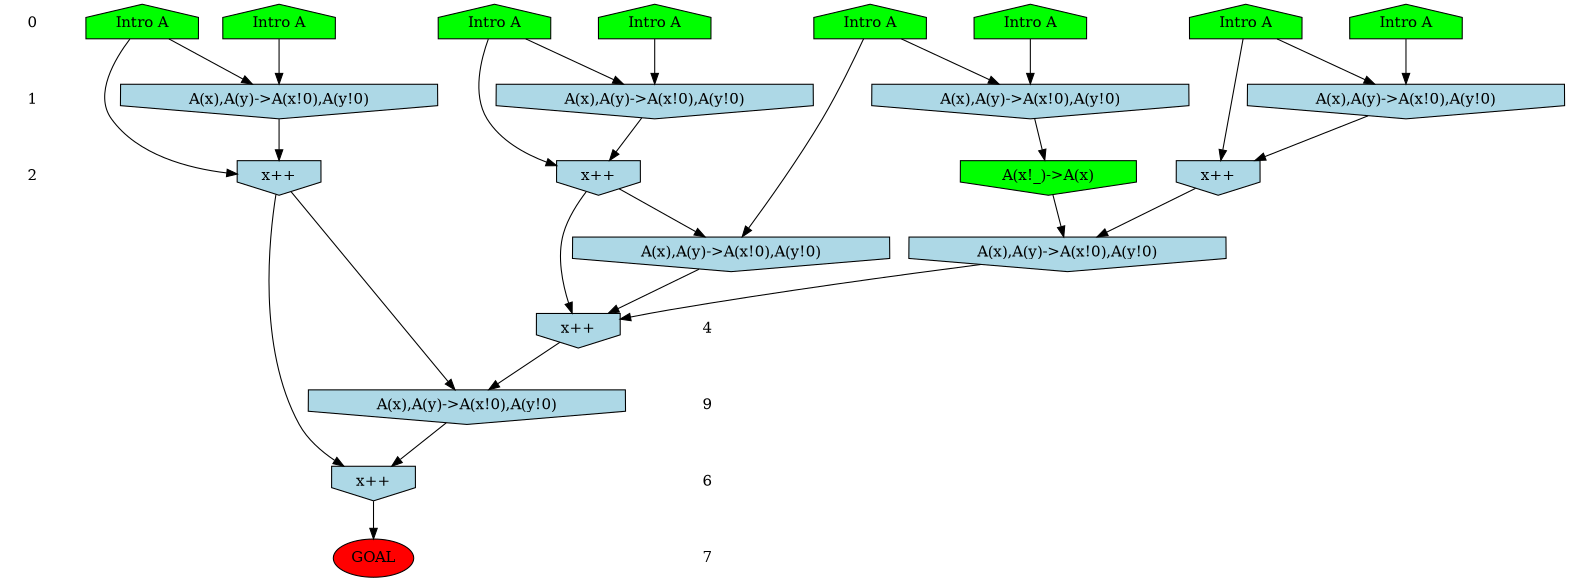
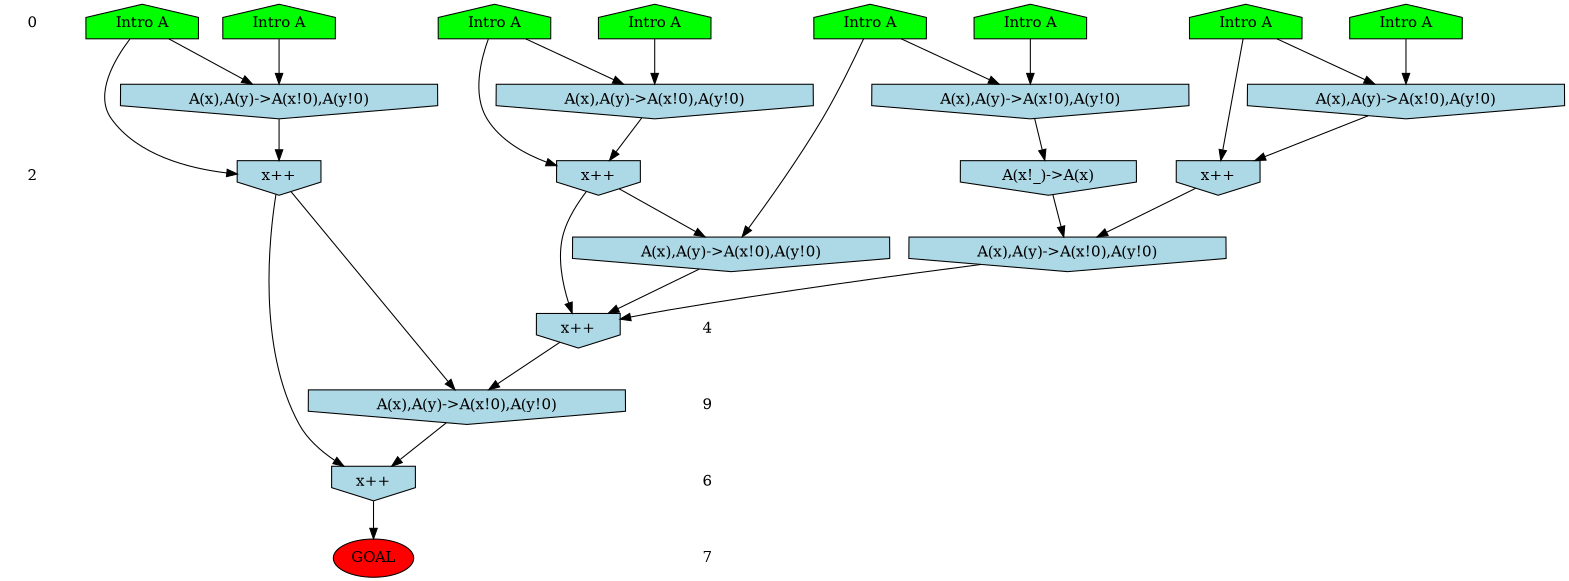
node "1": removed
node "A(x!_)->A(x)": fillcolor green -> lightblue
